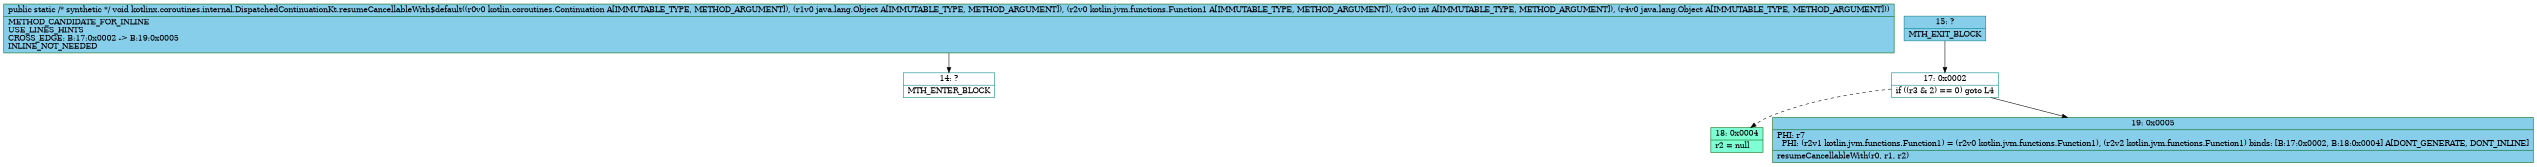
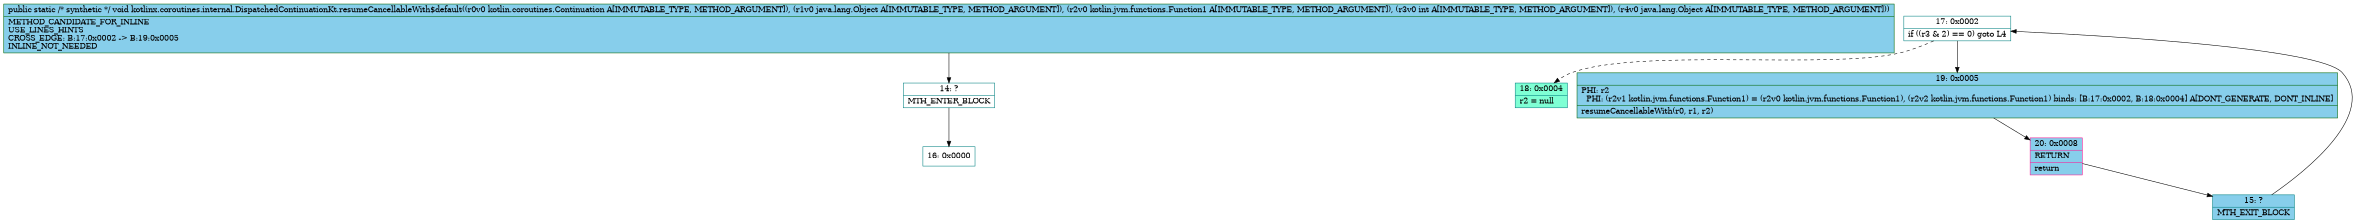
node "19: 0x0005": text "PHI: r7" -> "PHI: r2"
node "18: 0x0004": color darkgreen -> teal
node "16: 0x0000": added
node "20: 0x0008": added
